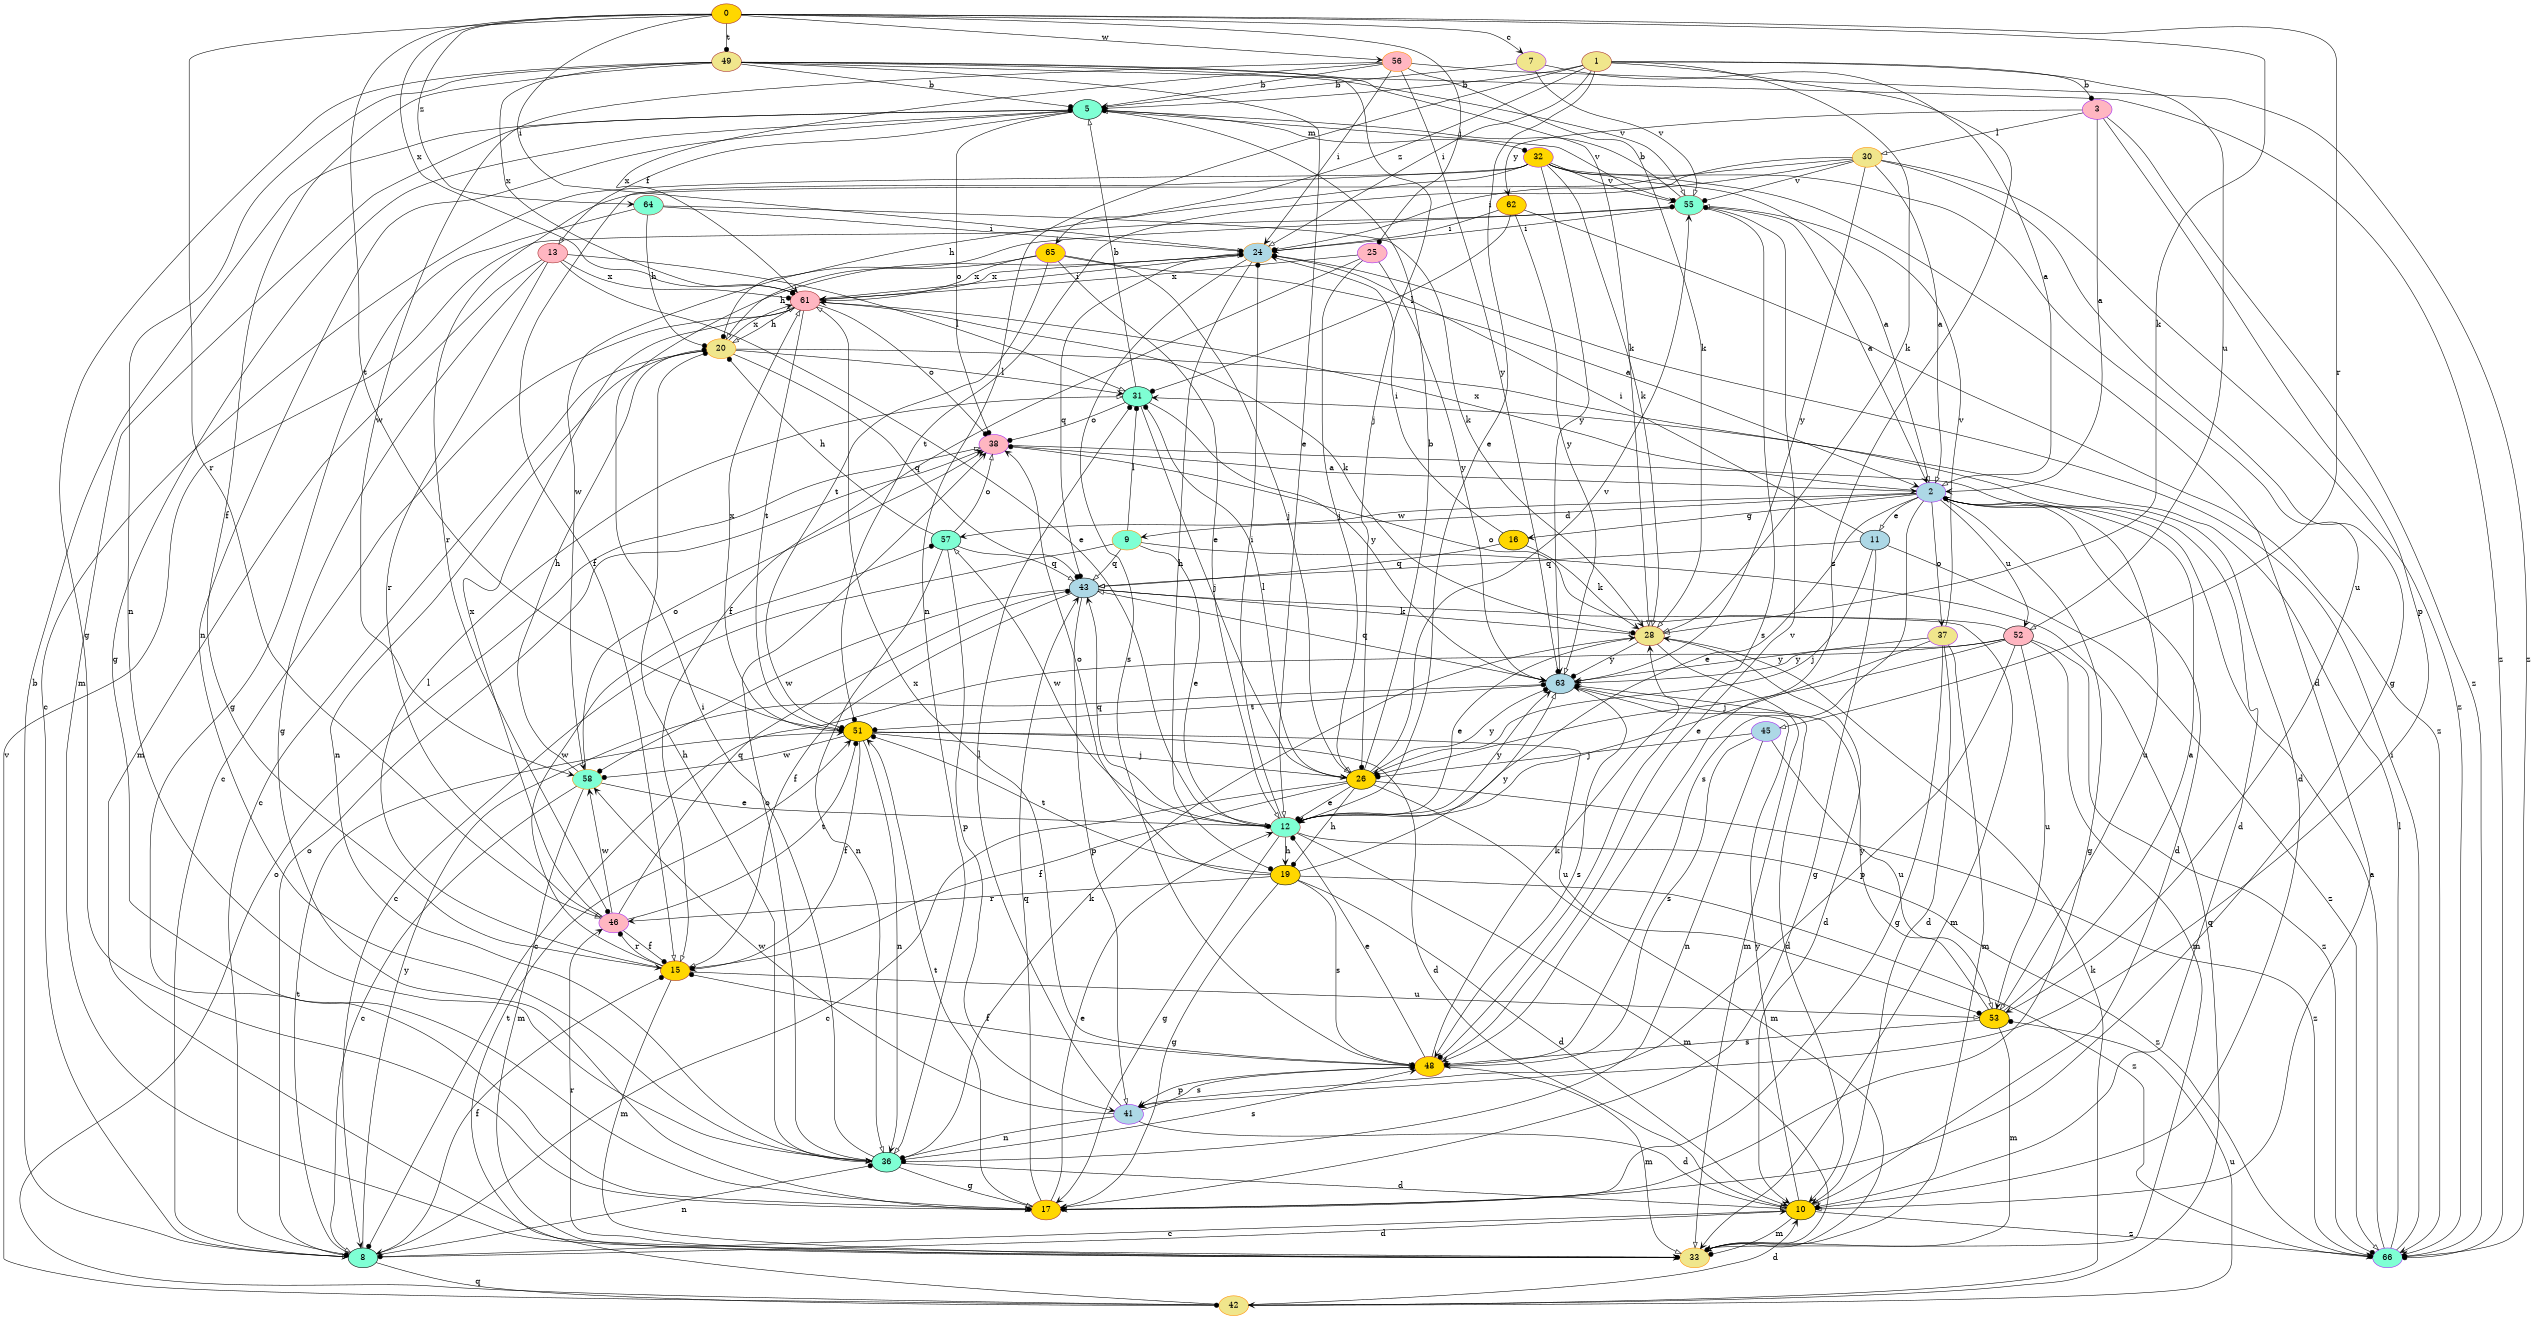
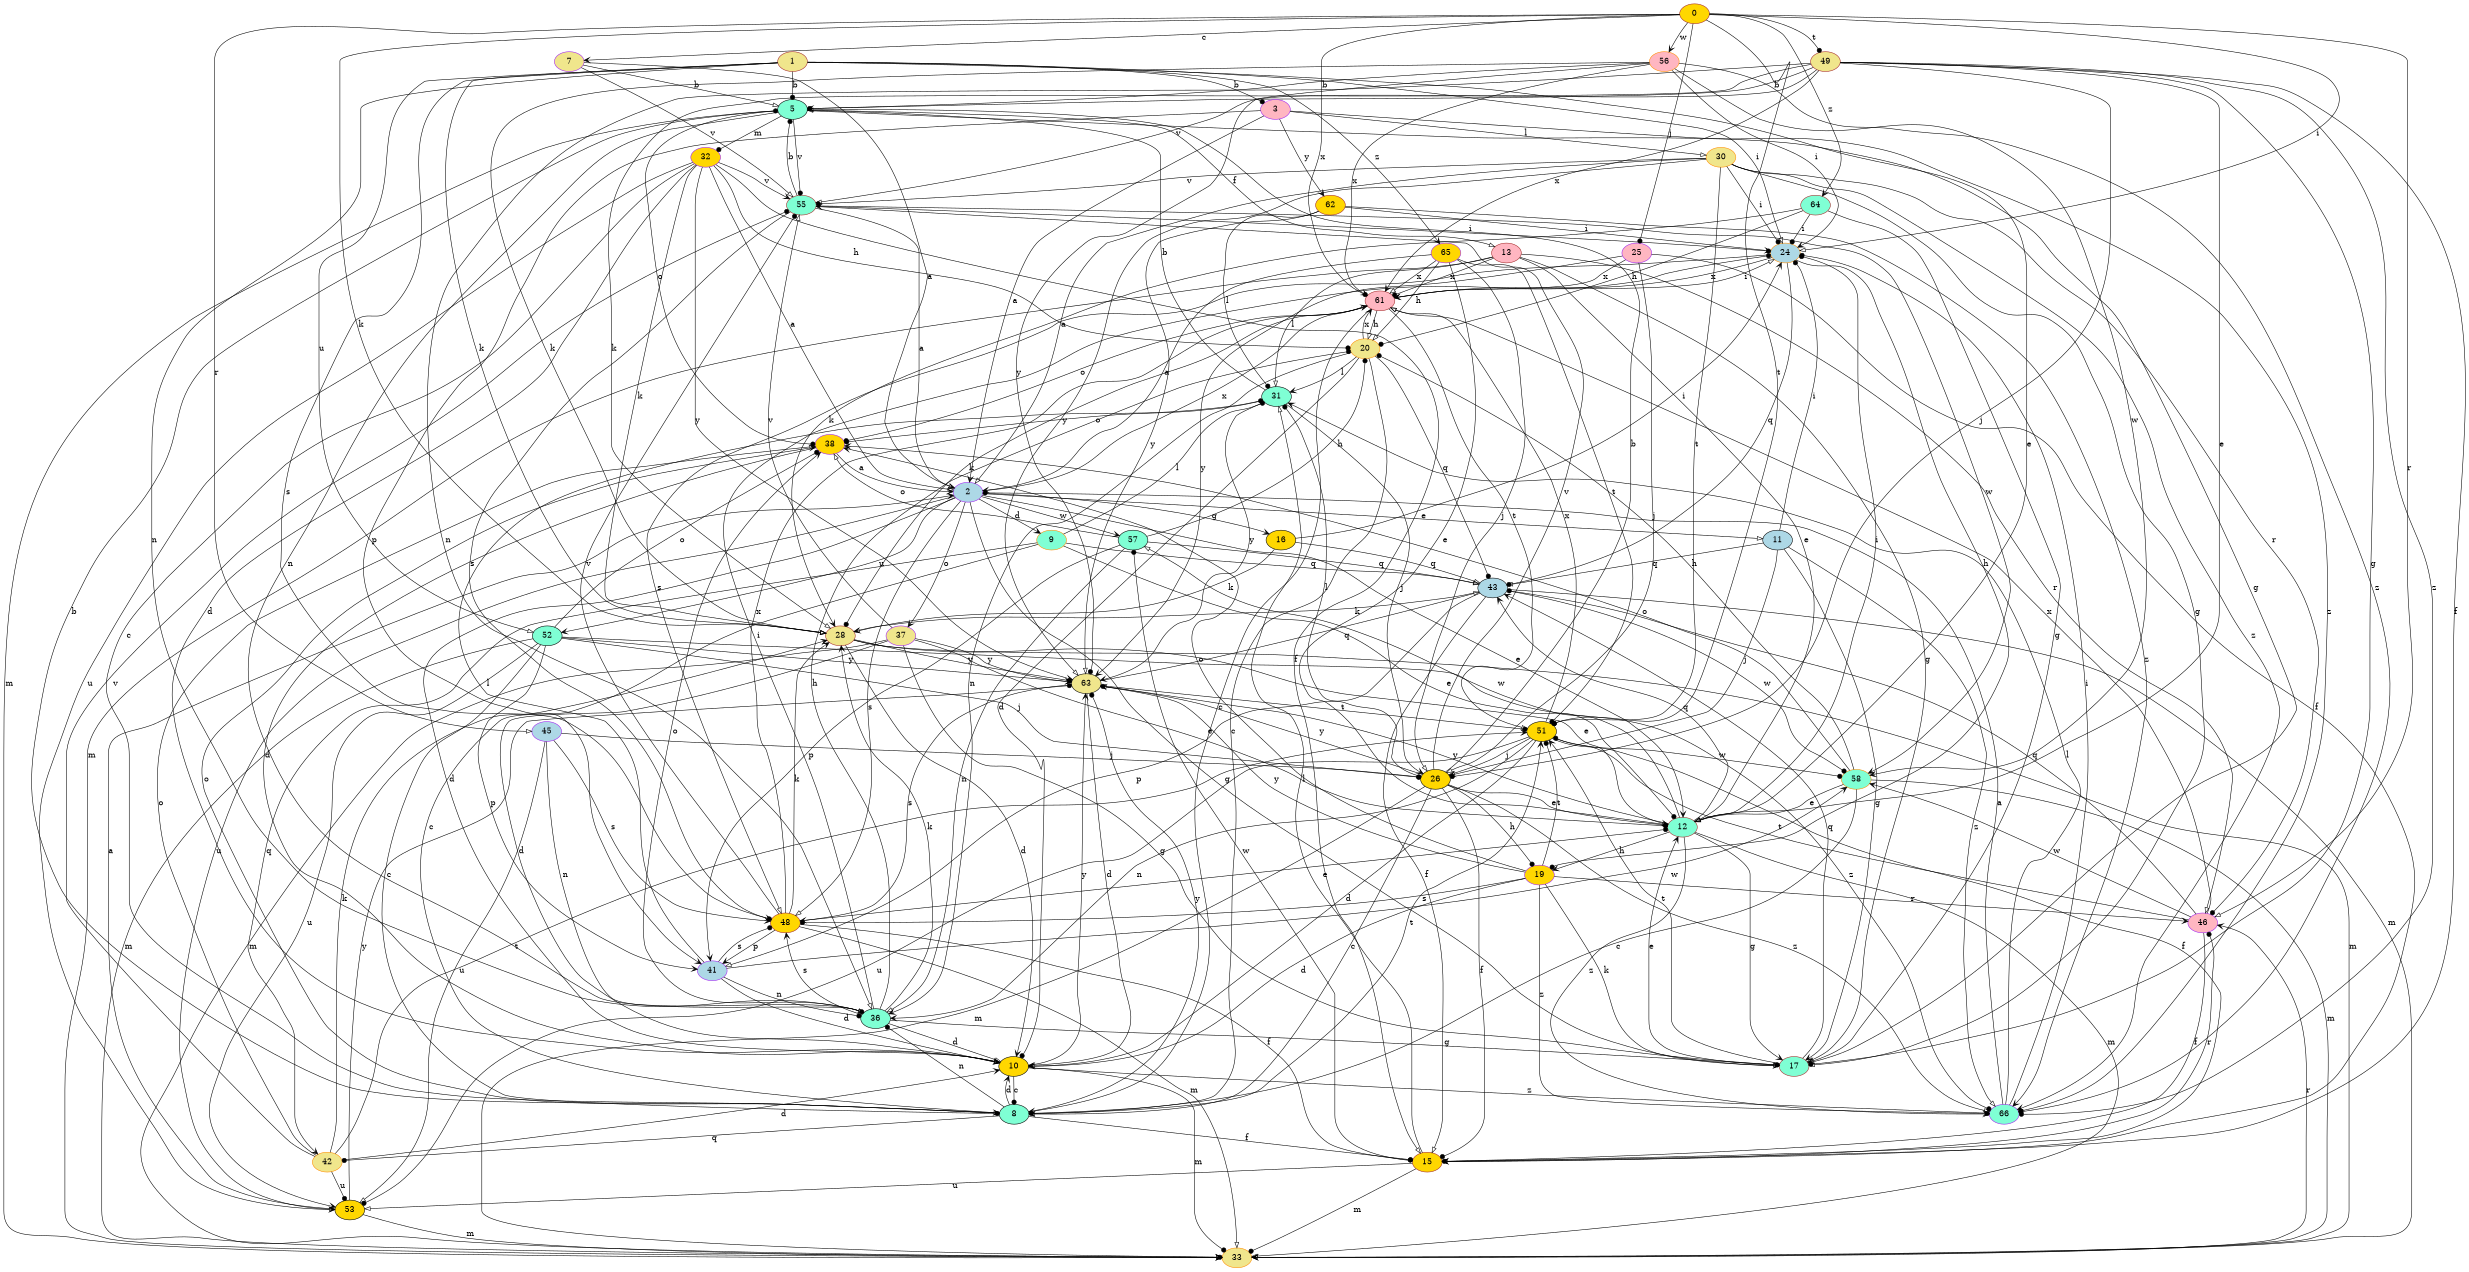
edge "49" -> "61": arrowhead dot -> vee
node "38": fillcolor lightpink -> gold
node "52": fillcolor lightpink -> aquamarine
node "63": fillcolor lightblue -> khaki
node "19": color black -> purple
edge "53" -> "48": removed, label "s"
edge "19" -> "17": label "g" -> "k"
node "17": fillcolor gold -> aquamarine
